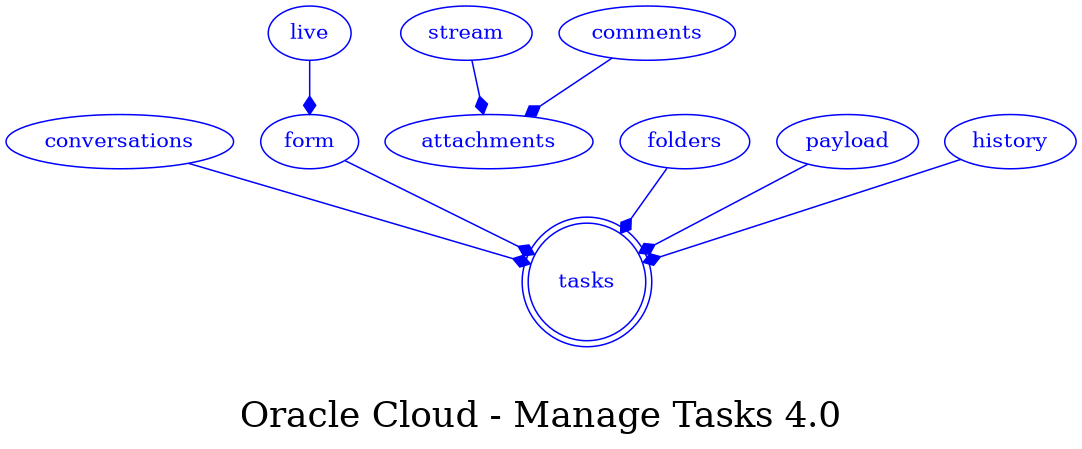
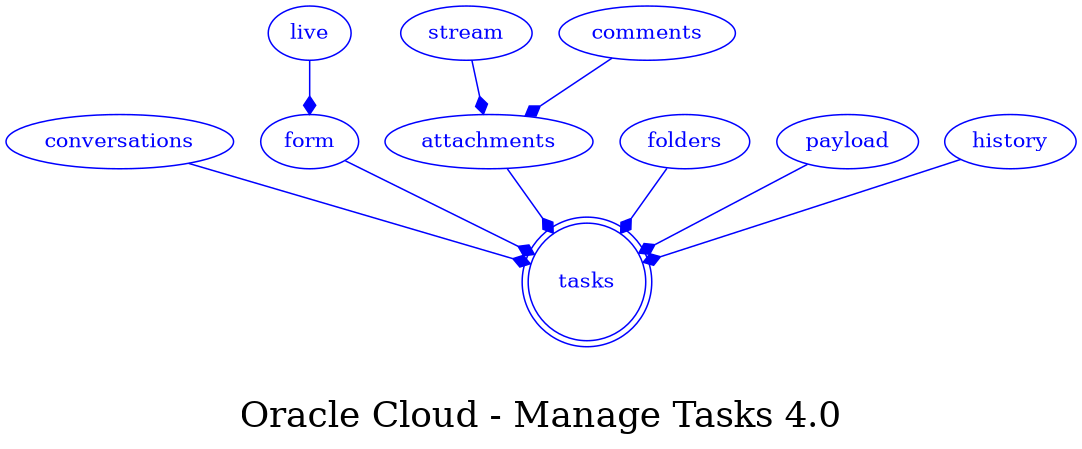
edge "attachments" -> "tasks": added
